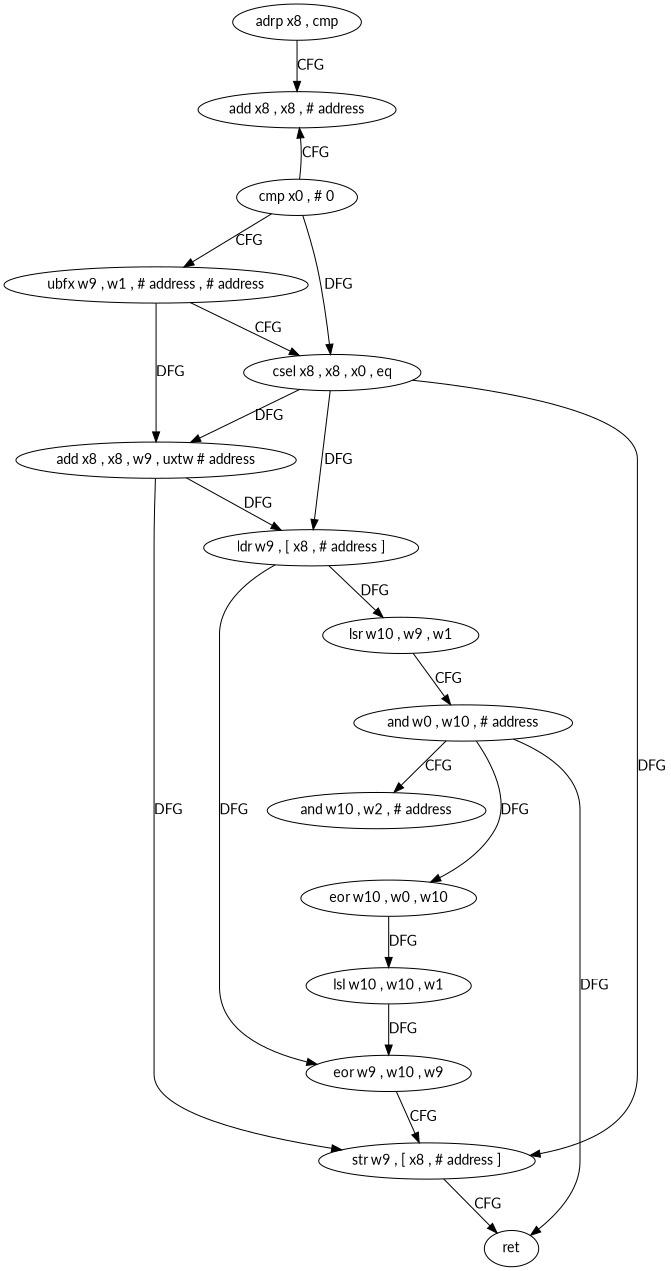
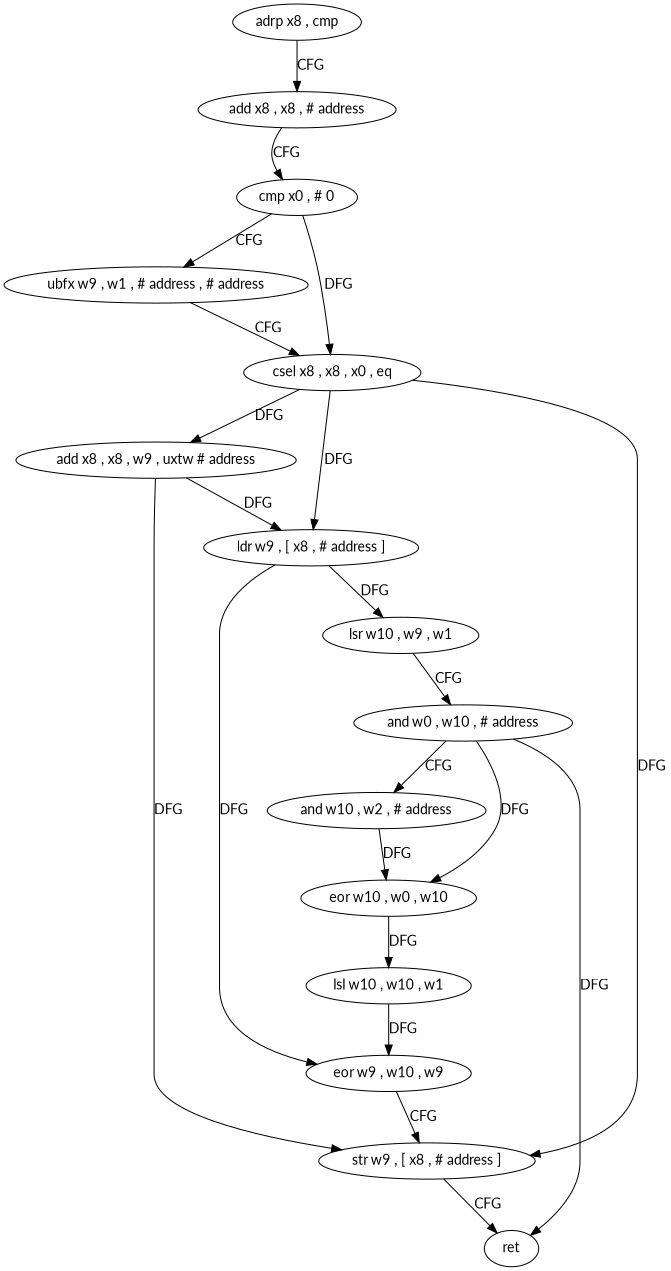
edge "cmp x0 , # 0" -> "add x8 , x8 , # address": reversed
edge "ubfx w9 , w1 , # address , # address" -> "add x8 , x8 , w9 , uxtw # address": removed, label "DFG"
edge "and w10 , w2 , # address" -> "eor w10 , w0 , w10": added, label "DFG"
